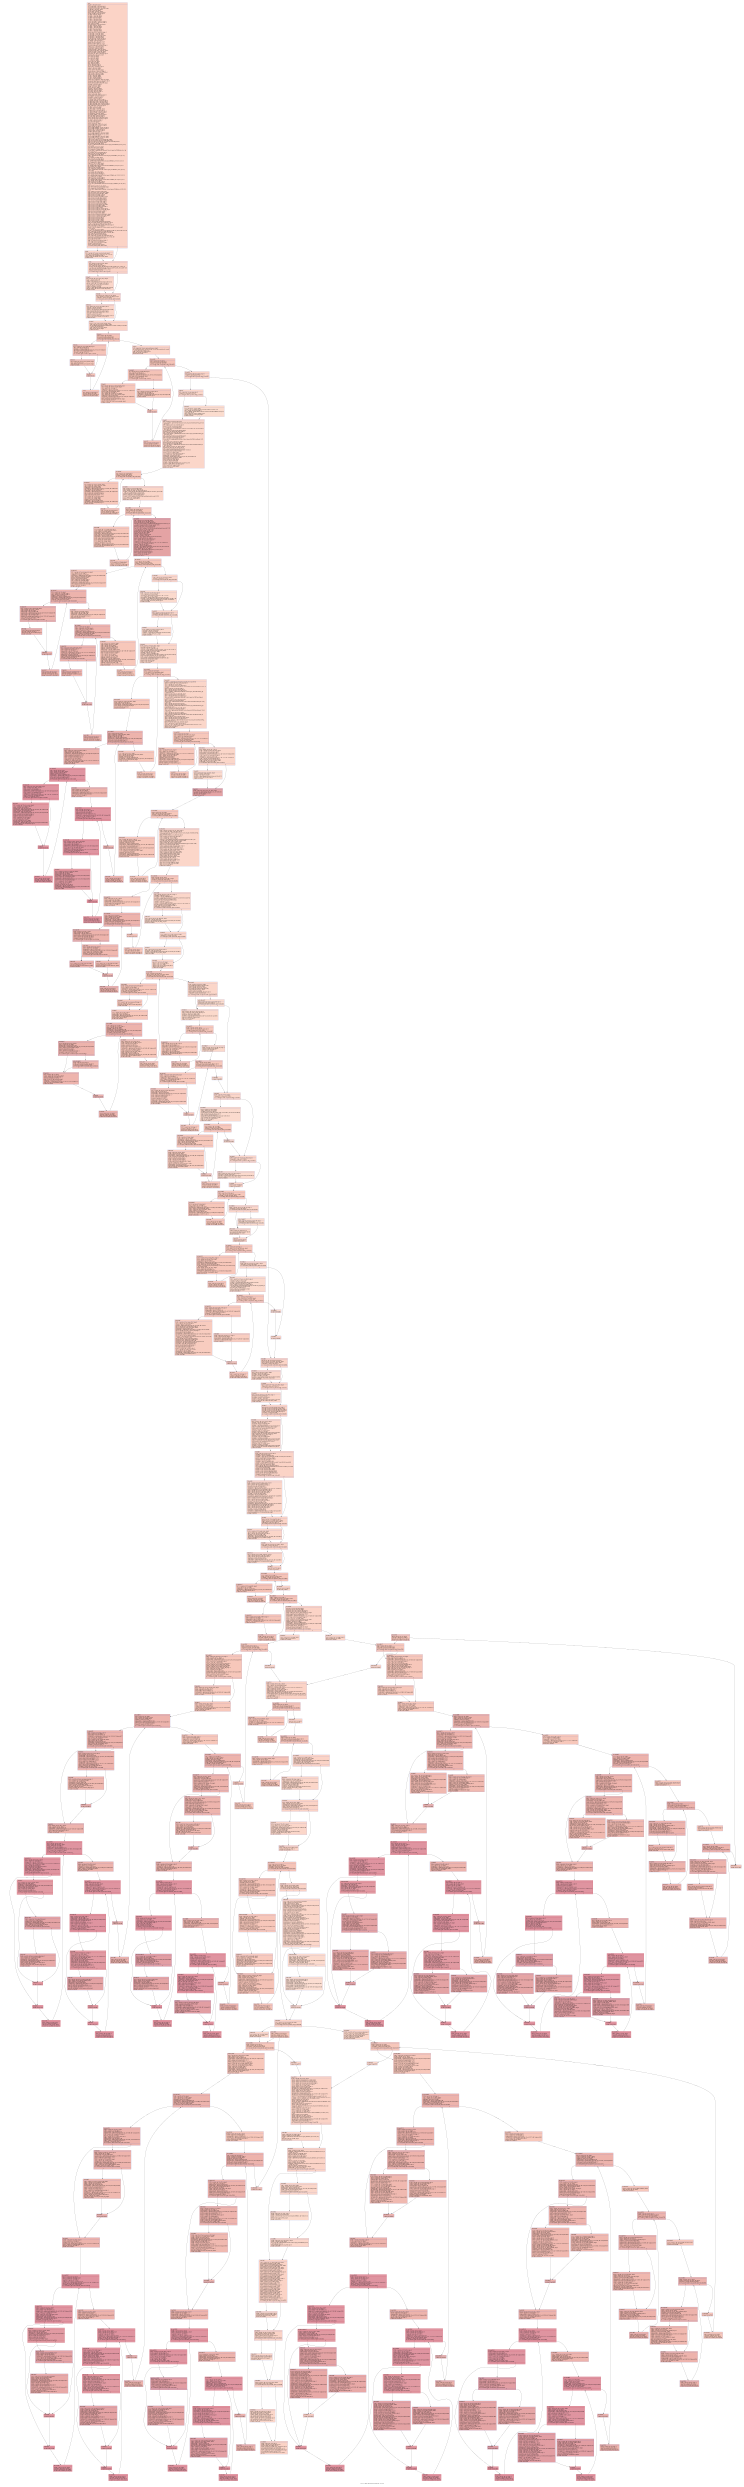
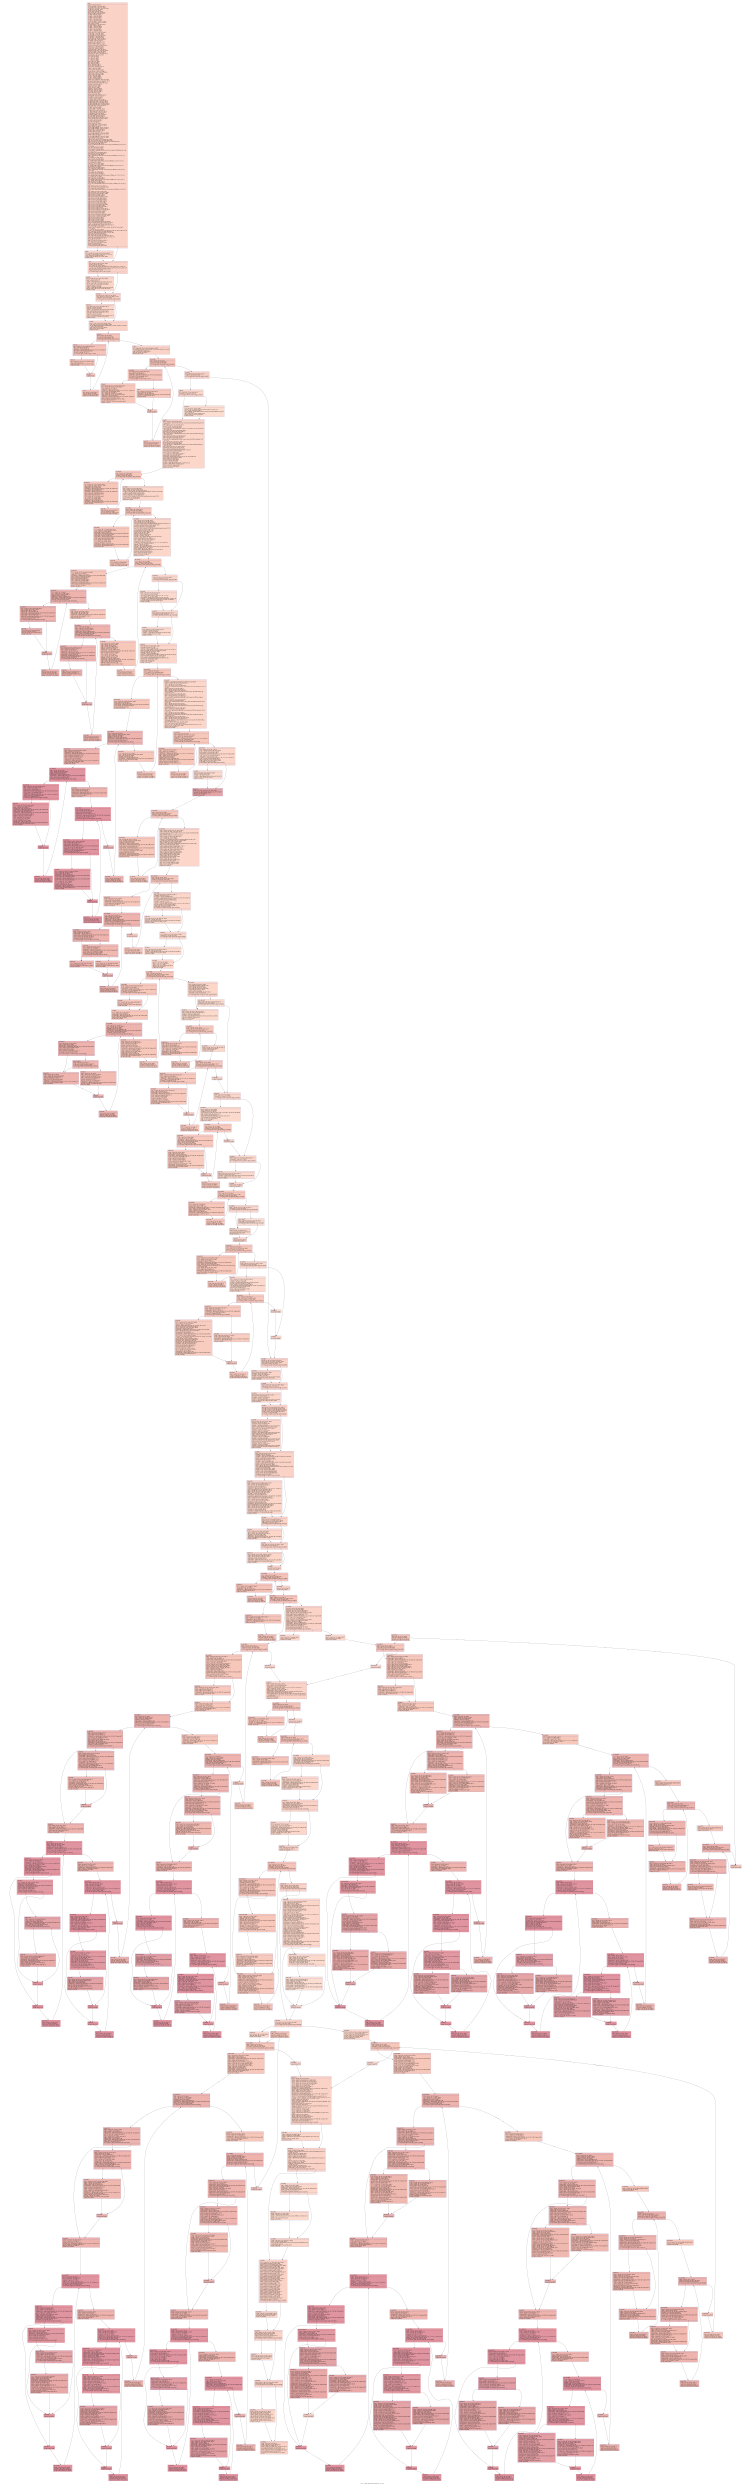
node "for.end108:": fillcolor #c32e3170 -> #f6a38570
node "if.else413:": added
